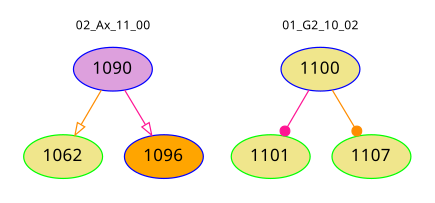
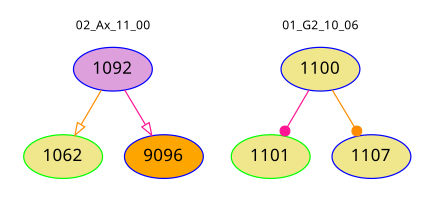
cluster "01_G2_10_02": label "01_G2_10_02" -> "01_G2_10_06"
node "1090": label "1090" -> "1092"
node "1096": label "1096" -> "9096"
node "1107": color green -> blue
